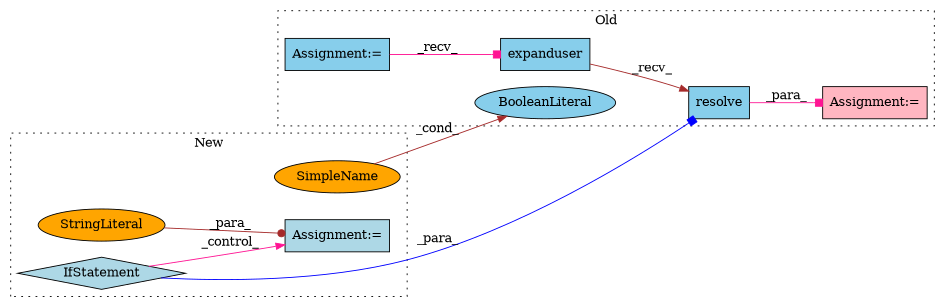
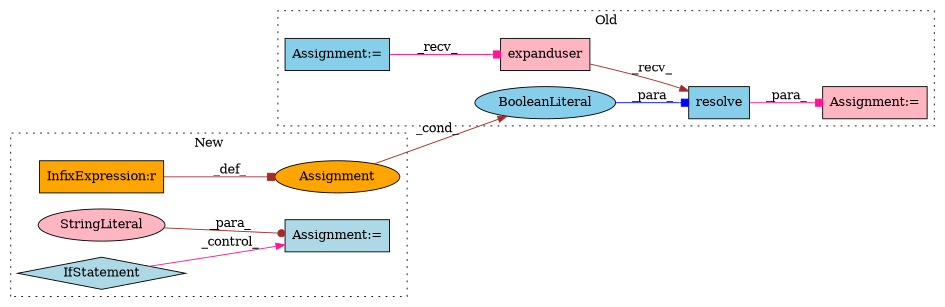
node "expanduser": fillcolor skyblue -> lightpink
node "InfixExpression:r": added
node "SimpleName": label "SimpleName" -> "Assignment"
node "StringLiteral": fillcolor orange -> lightpink
edge "IfStatement" -> "resolve": now "BooleanLiteral" -> "resolve"
